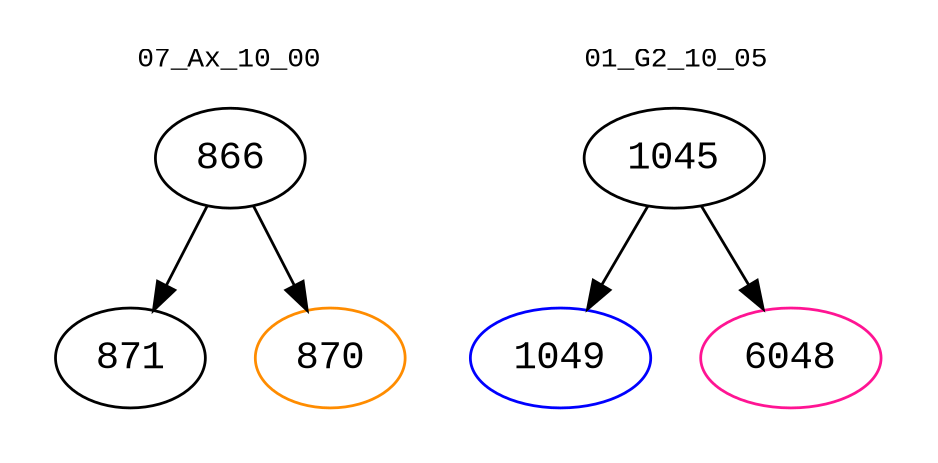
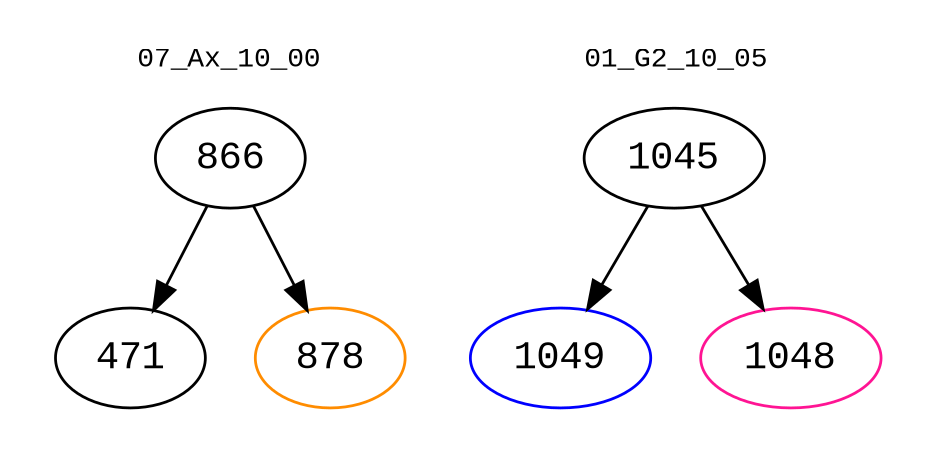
node "871": label "871" -> "471"
node "870": label "870" -> "878"
node "6048": label "6048" -> "1048"
